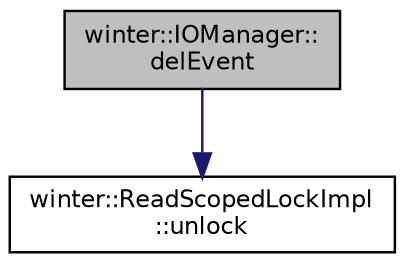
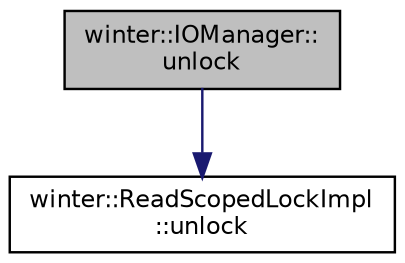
node "winter::IOManager:: delEvent": label "winter::IOManager:: delEvent" -> "winter::IOManager:: unlock"
